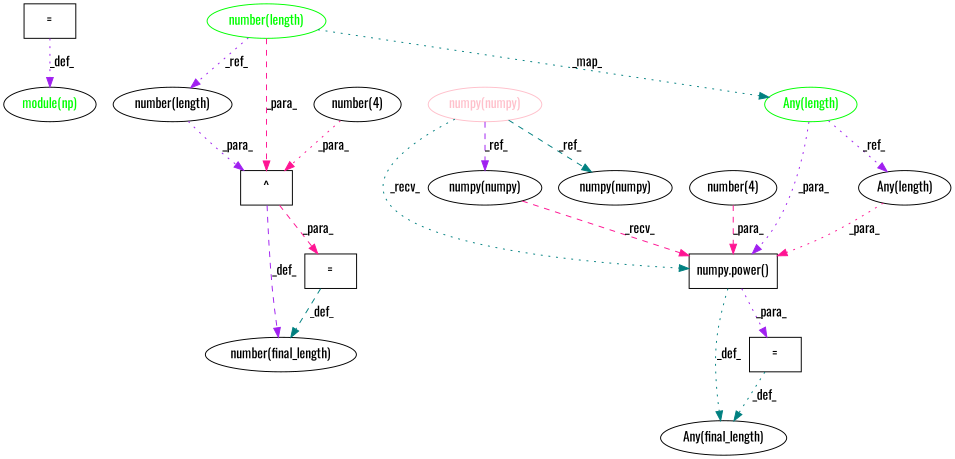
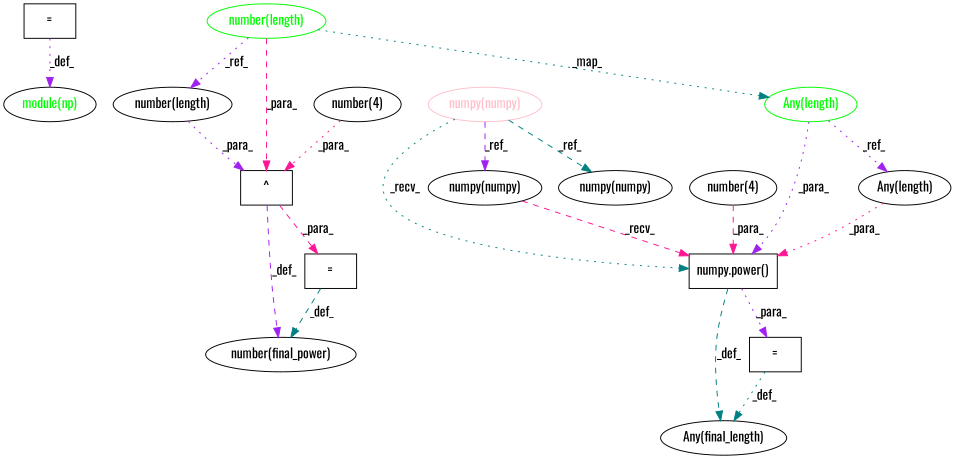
edge "numpy.power()" -> "Any(final_length)": style dotted -> dashed
node "number(final_length)": label "number(final_length)" -> "number(final_power)"
